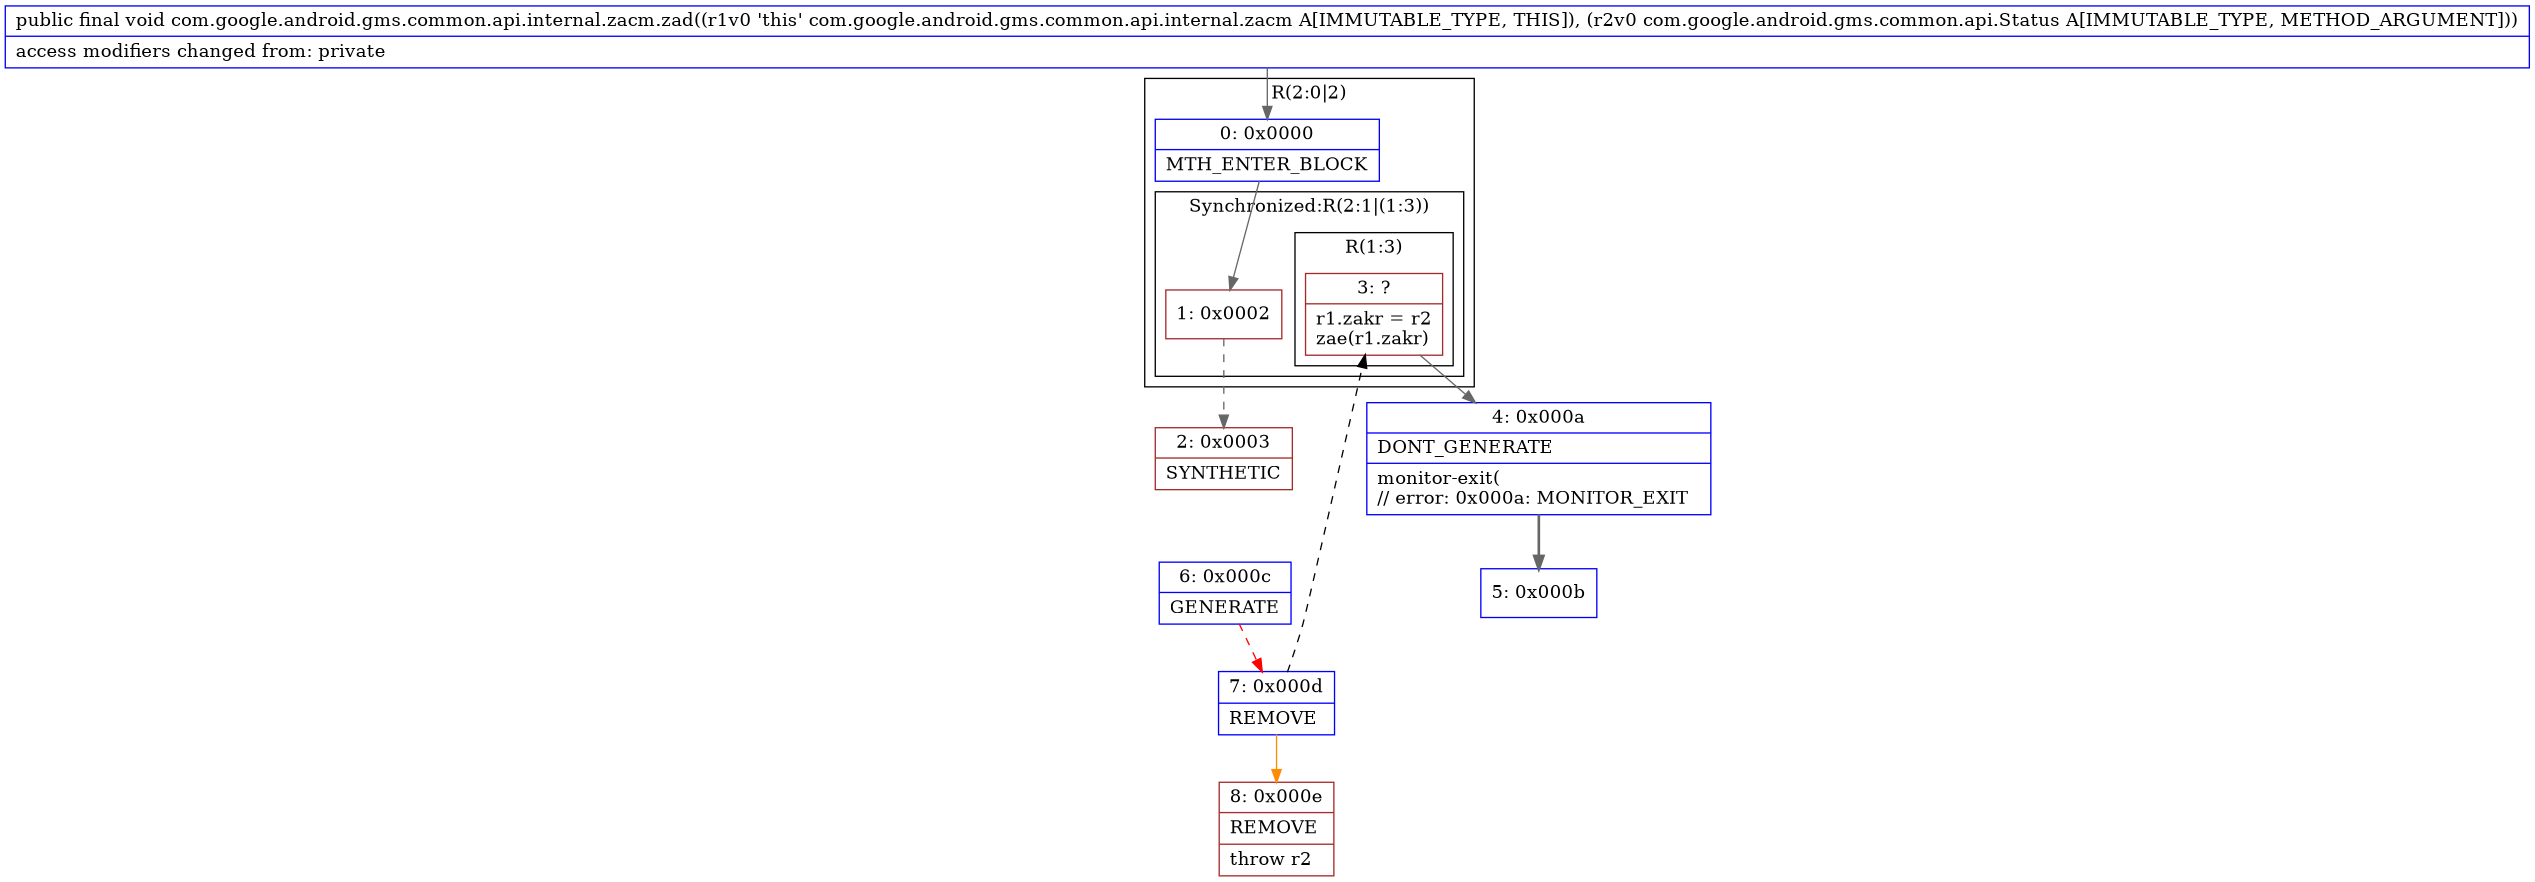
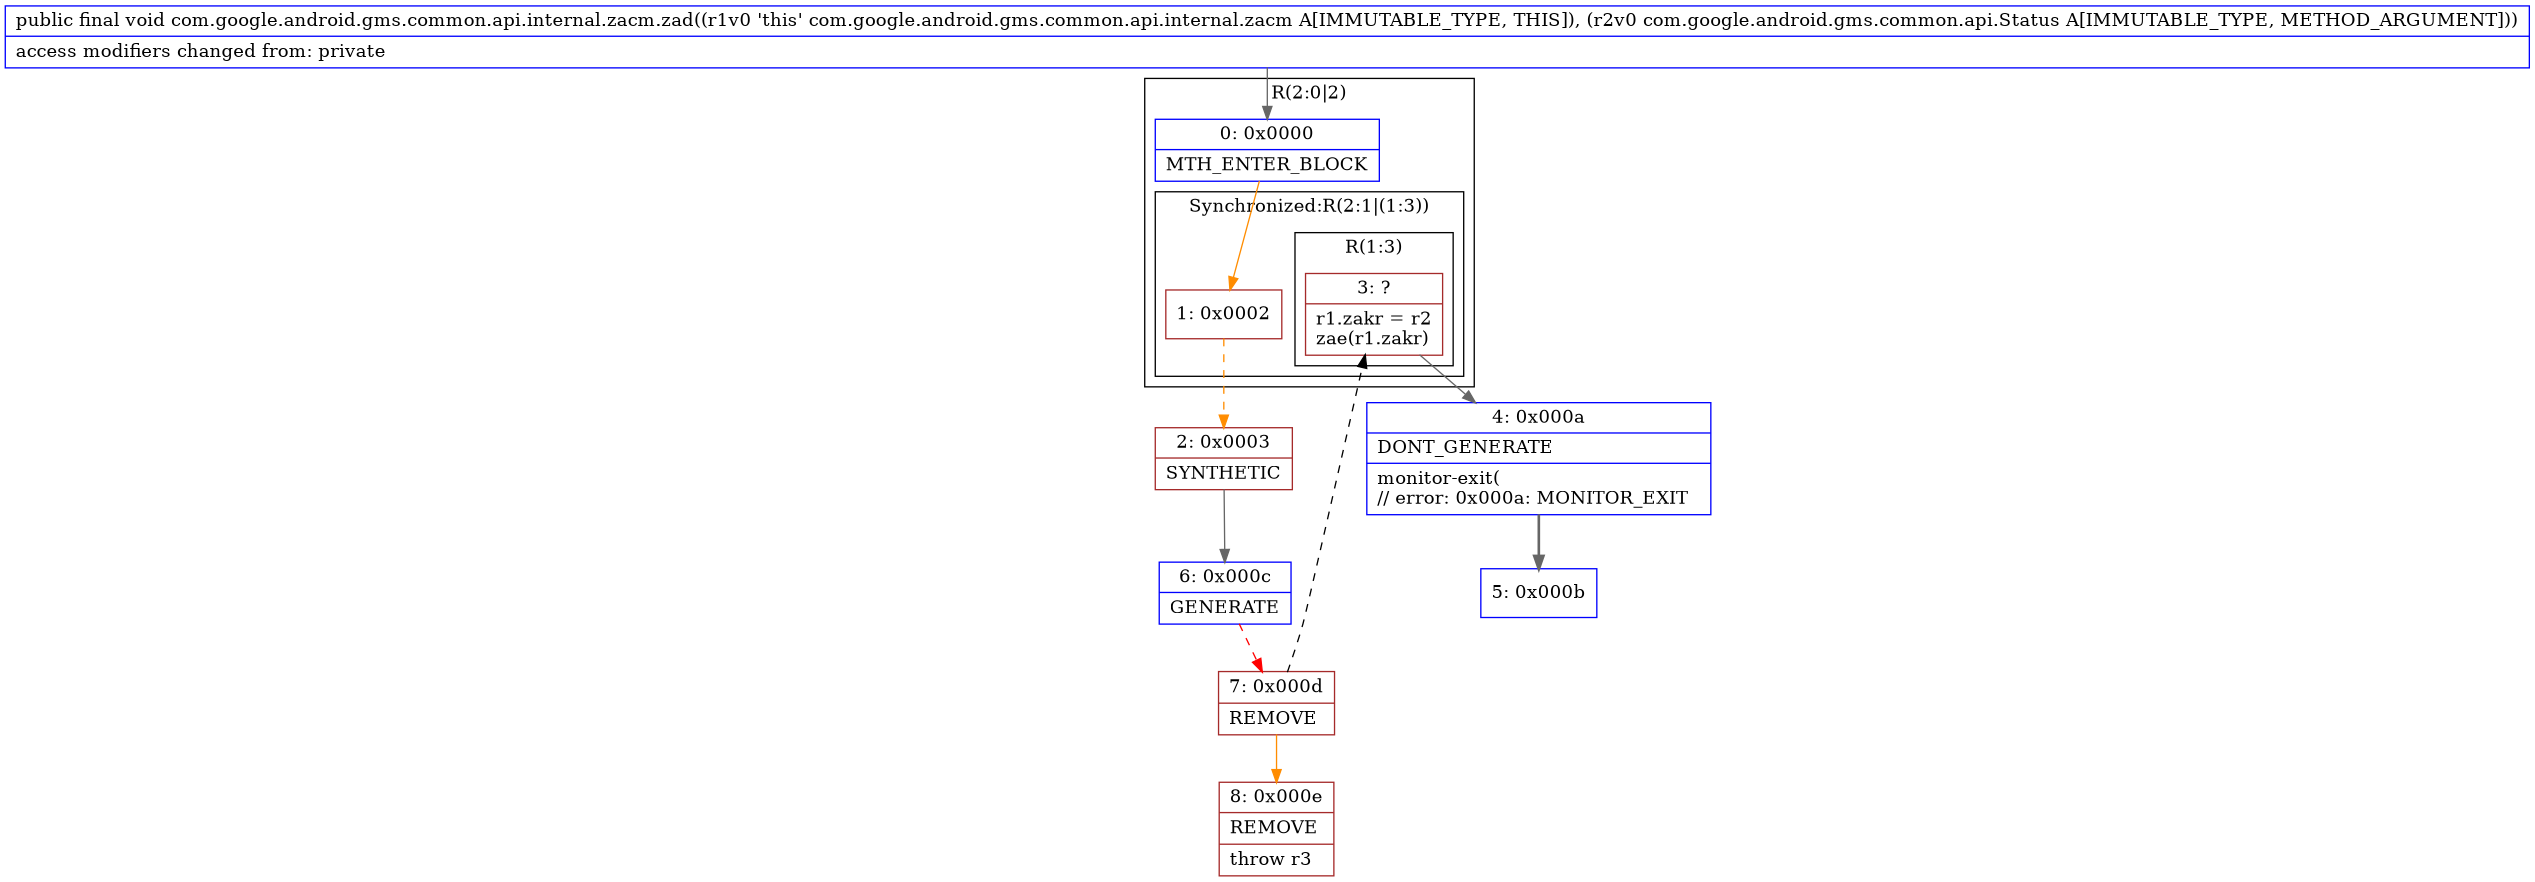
edge "0: 0x0000" -> "1: 0x0002": color gray40 -> darkorange
edge "1: 0x0002" -> "2: 0x0003": color gray40 -> darkorange
edge "2: 0x0003" -> "6: 0x000c": added
node "7: 0x000d": color blue -> brown
node "8: 0x000e": text "throw r2" -> "throw r3"
